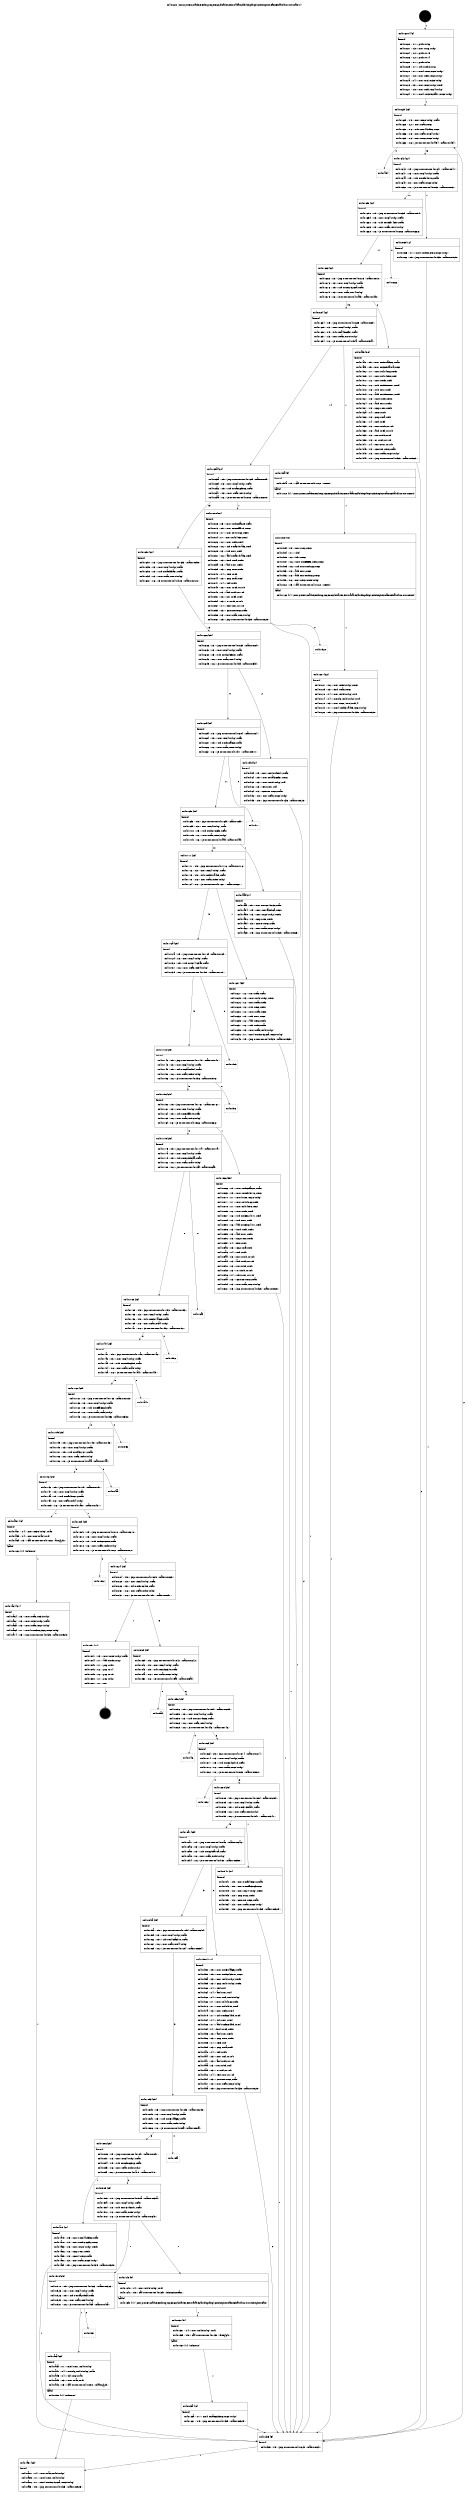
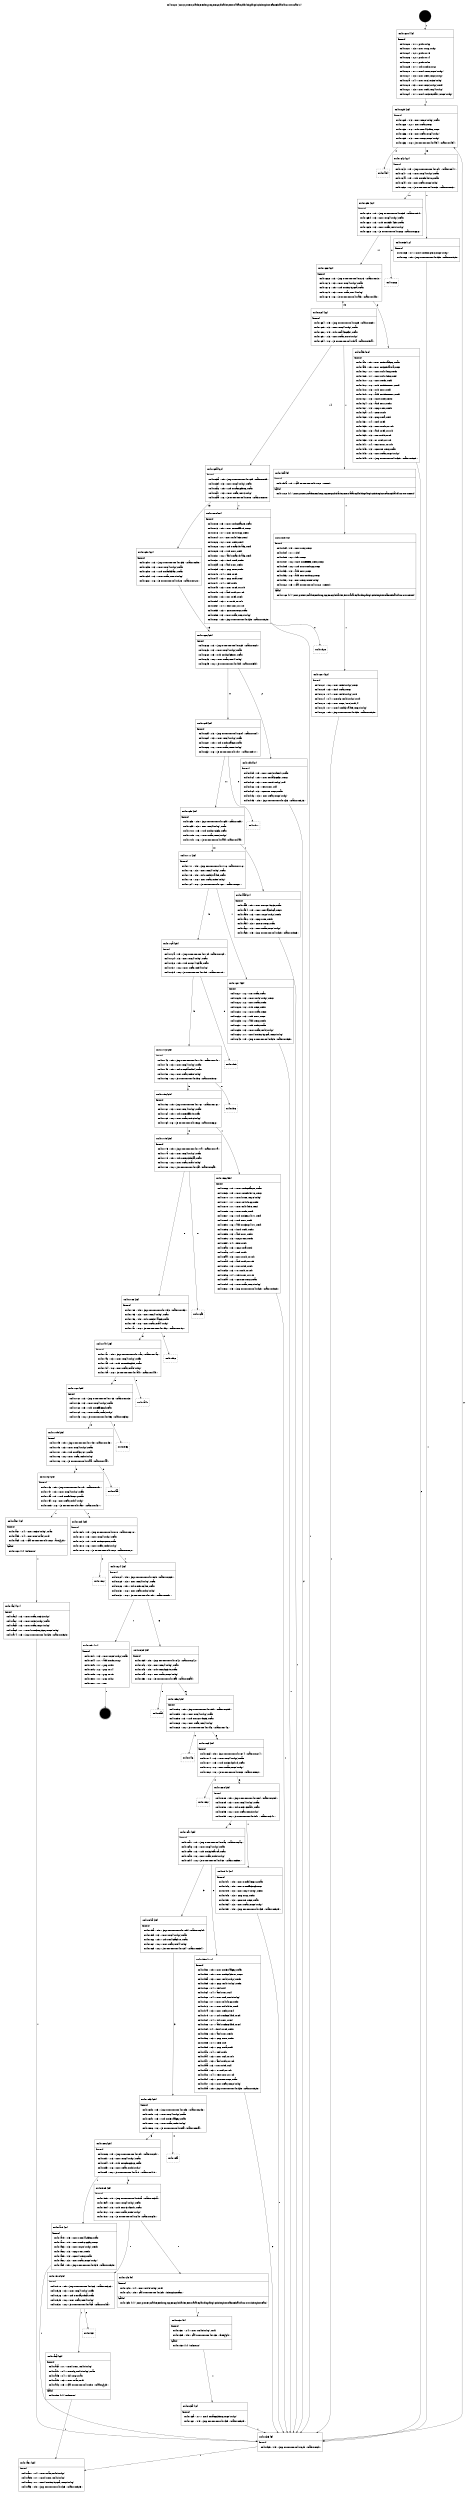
edge "0x40166e [22]" -> "0x401684 [22]": reversed
